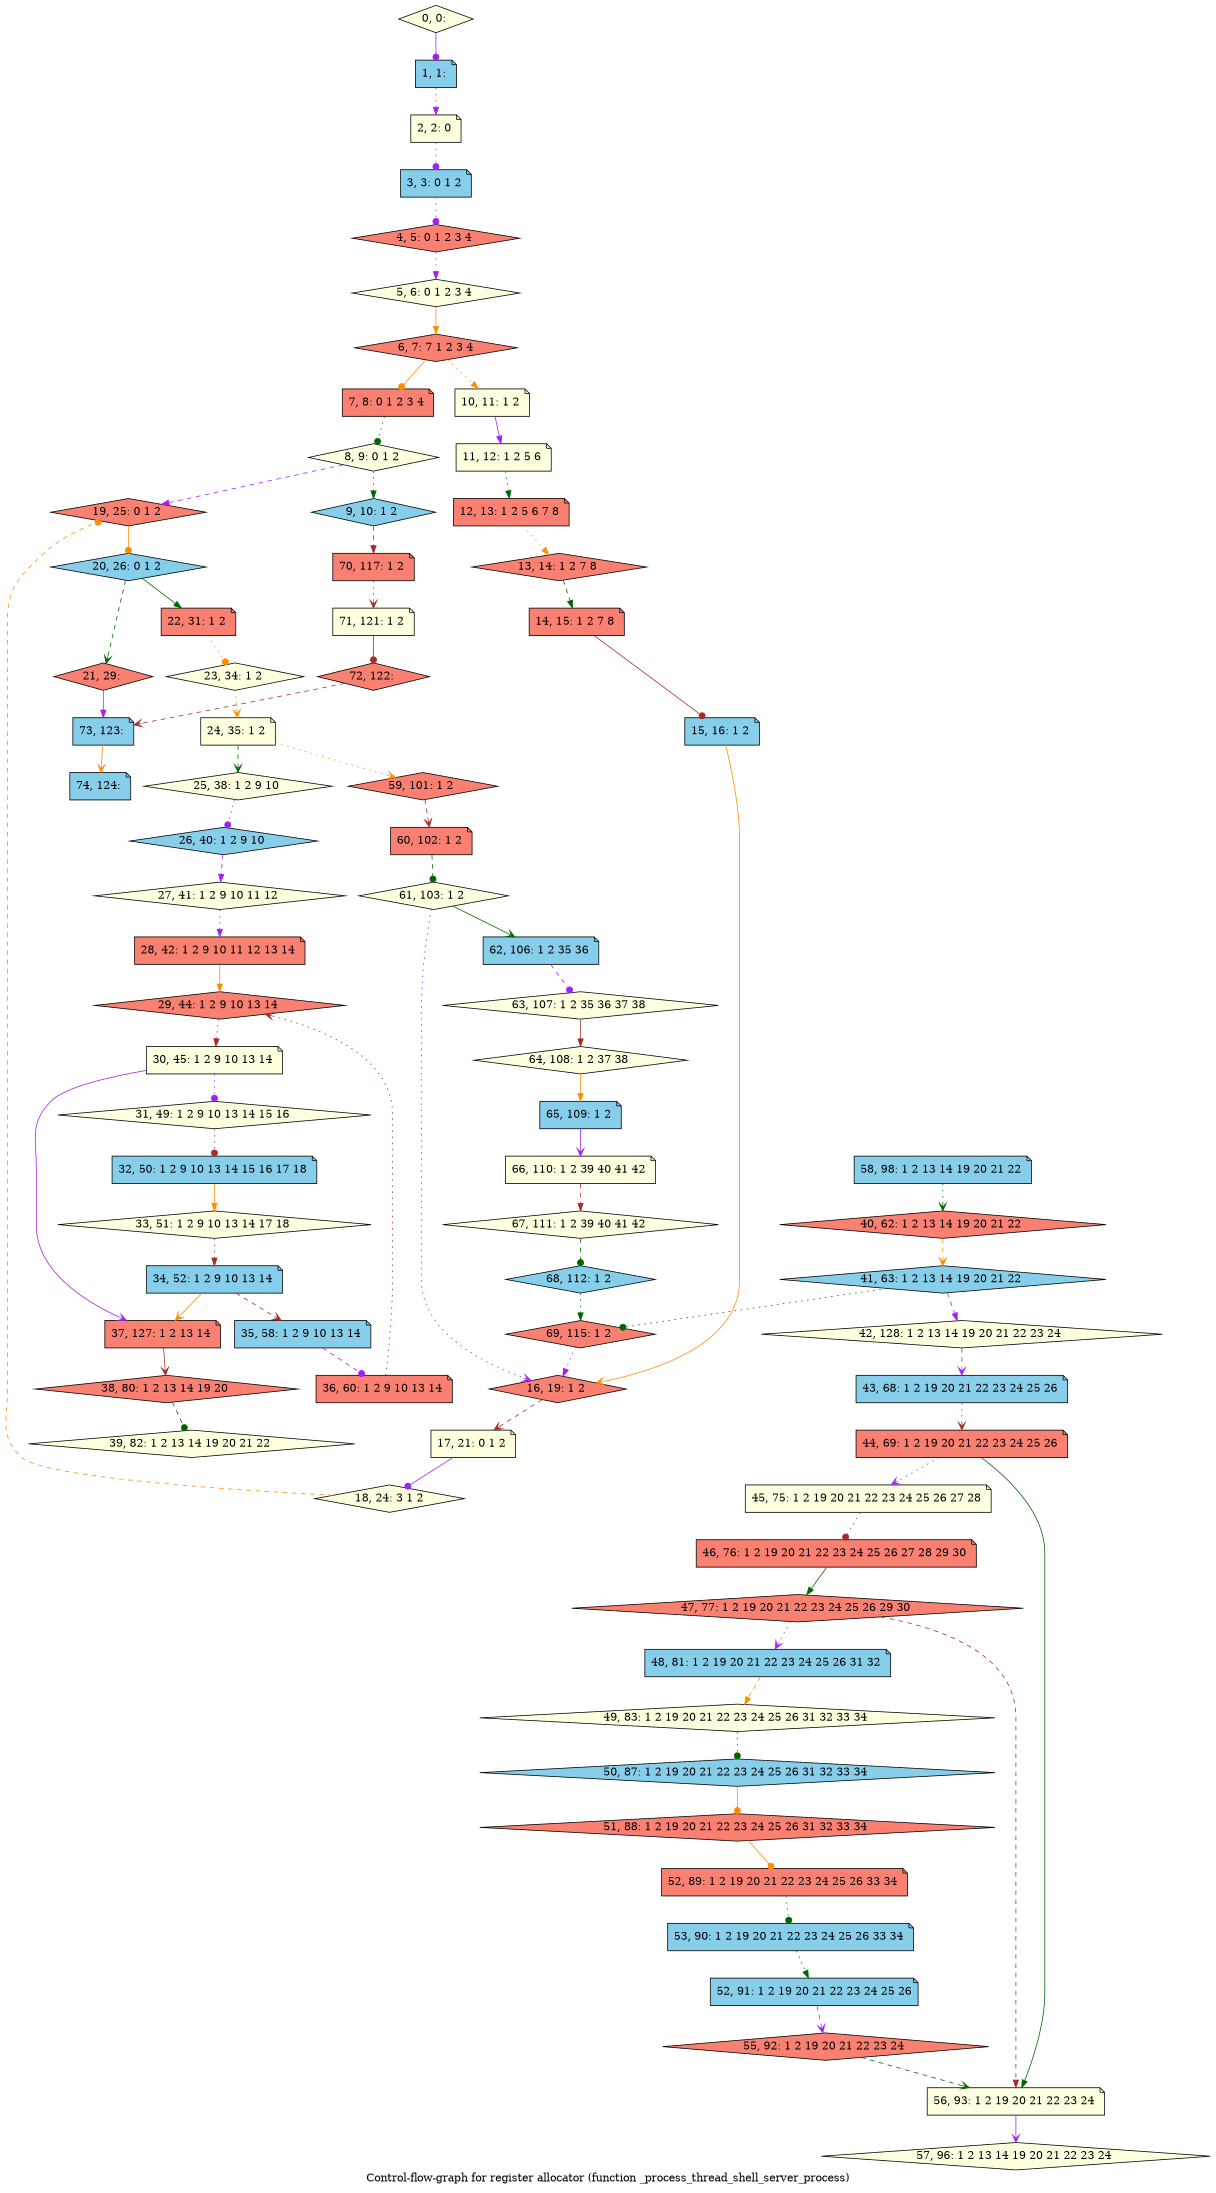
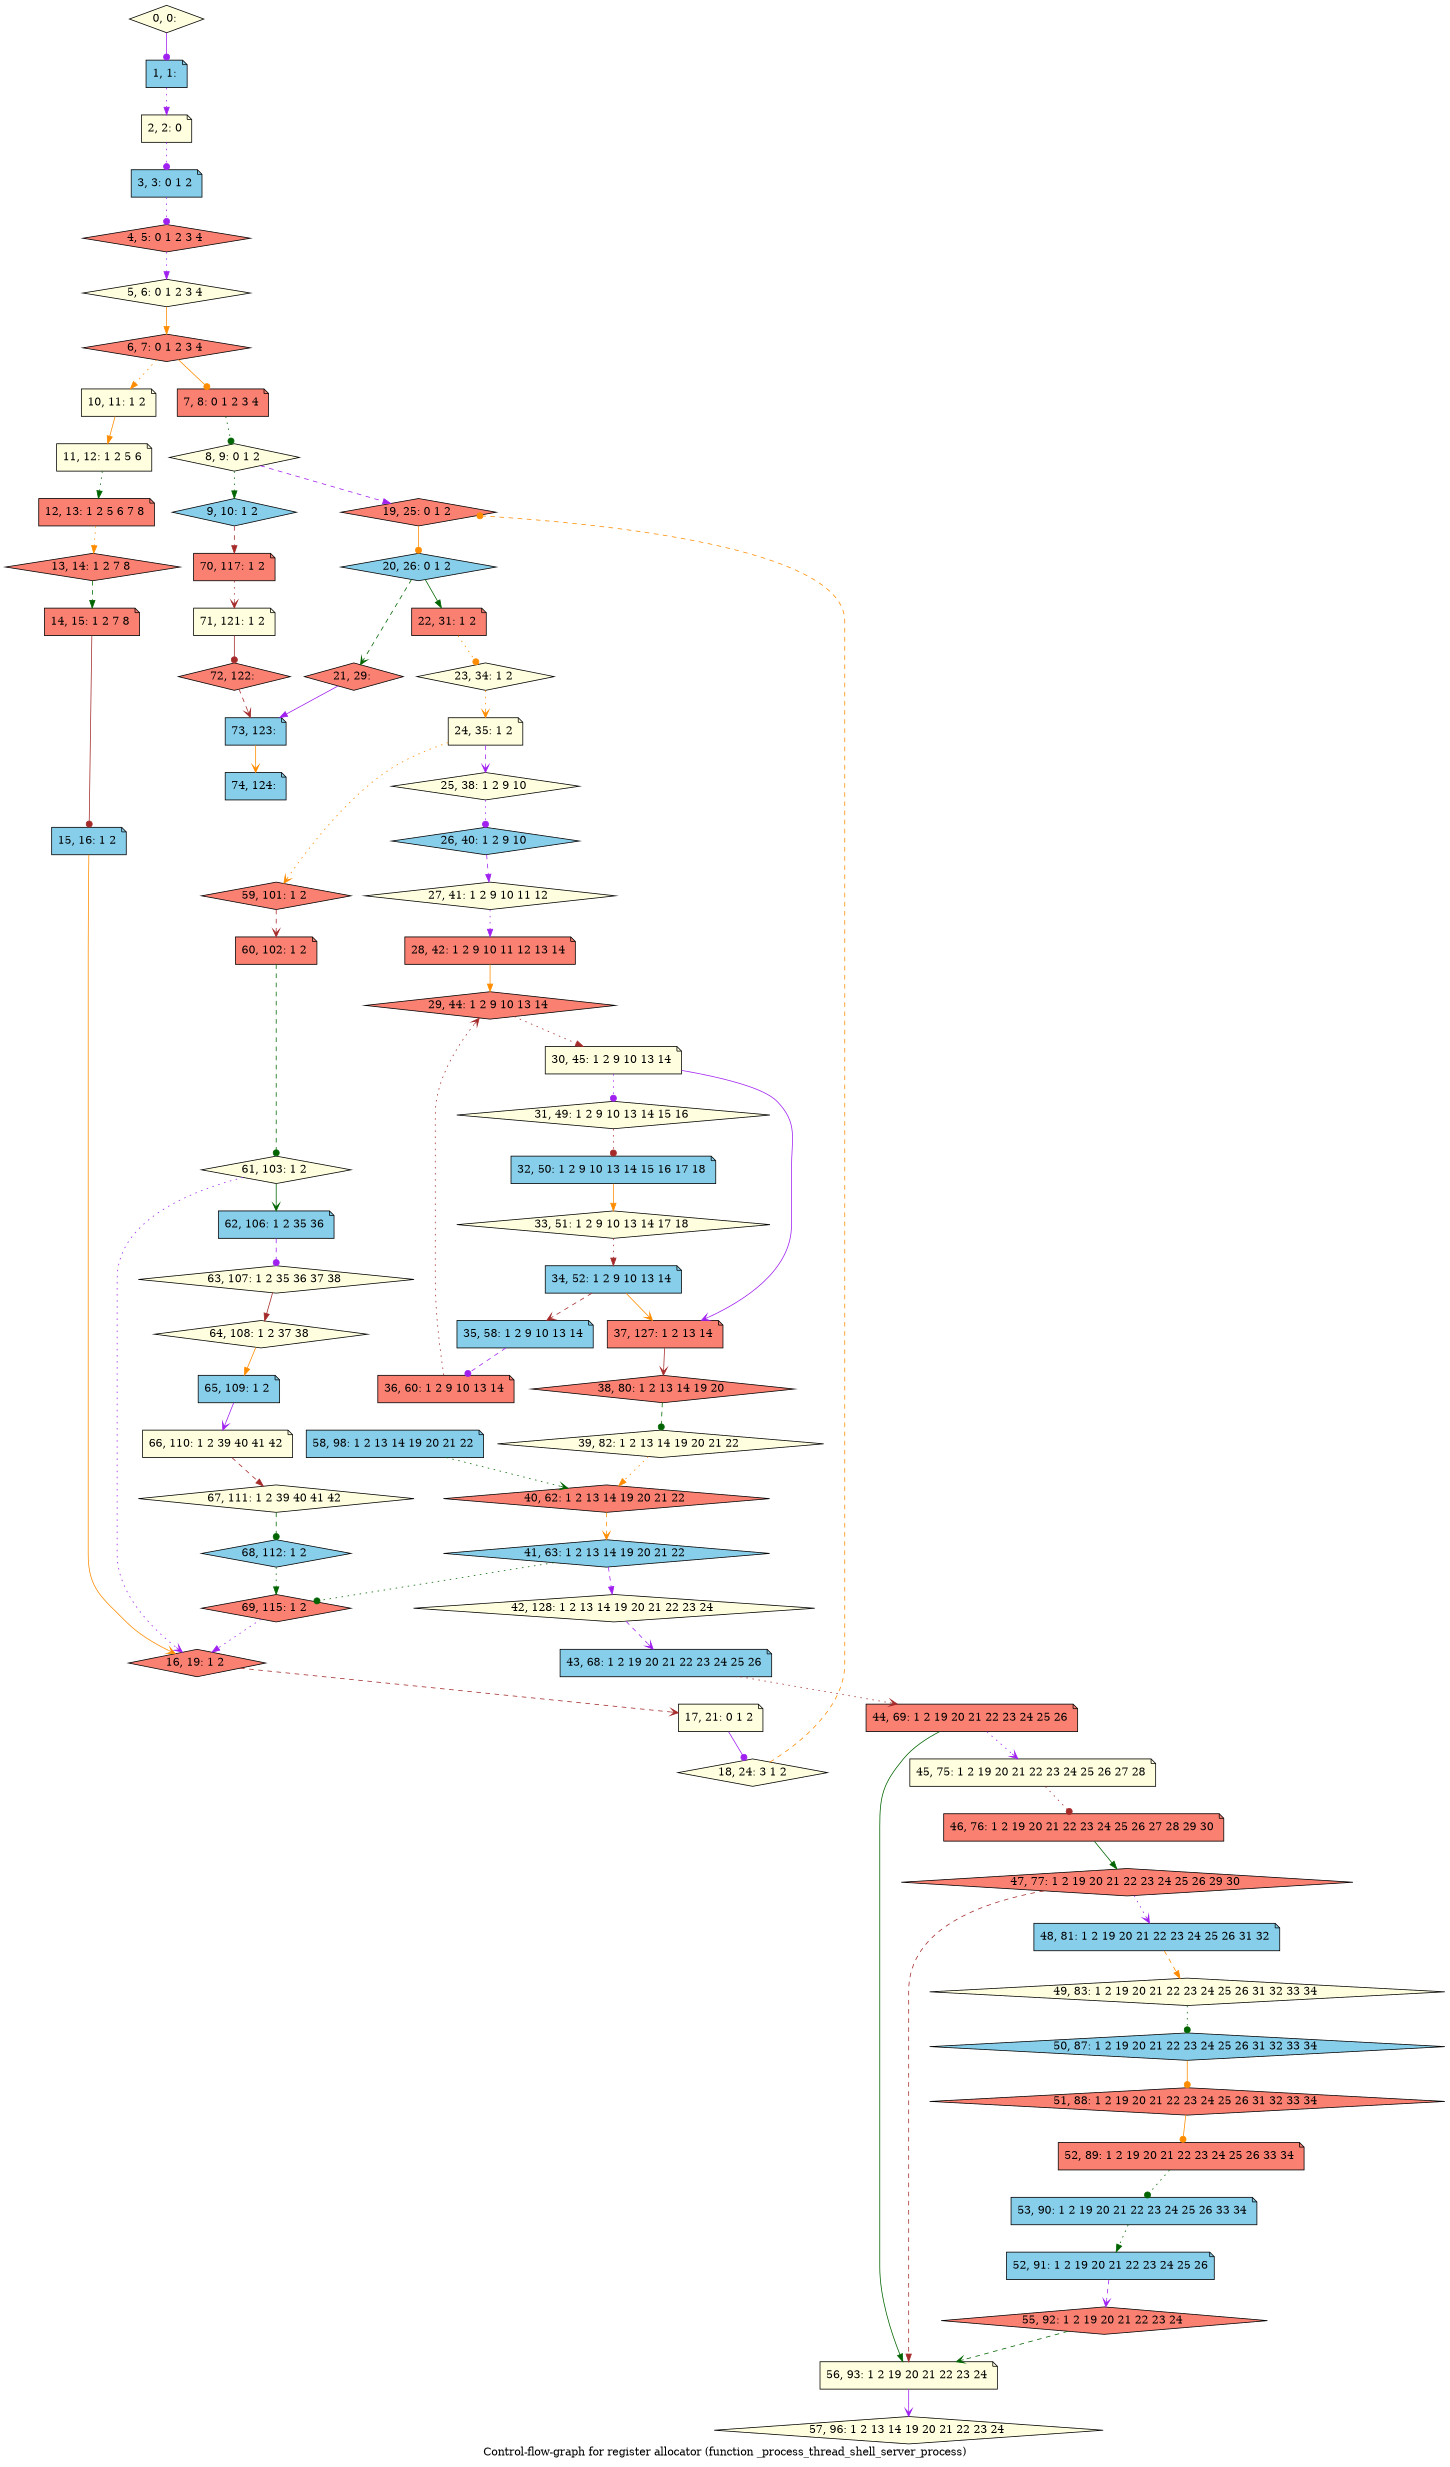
node "6, 7: 7 1 2 3 4": label "6, 7: 7 1 2 3 4" -> "6, 7: 0 1 2 3 4"
edge "10, 11: 1 2" -> "11, 12: 1 2 5 6": color purple -> darkorange
edge "24, 35: 1 2" -> "25, 38: 1 2 9 10": color darkgreen -> purple
edge "39, 82: 1 2 13 14 19 20 21 22" -> "40, 62: 1 2 13 14 19 20 21 22": added
